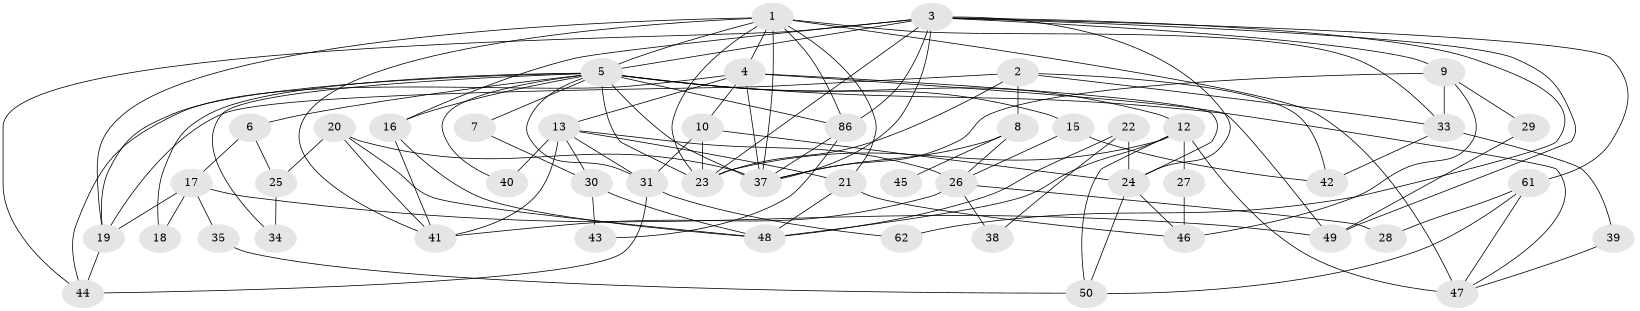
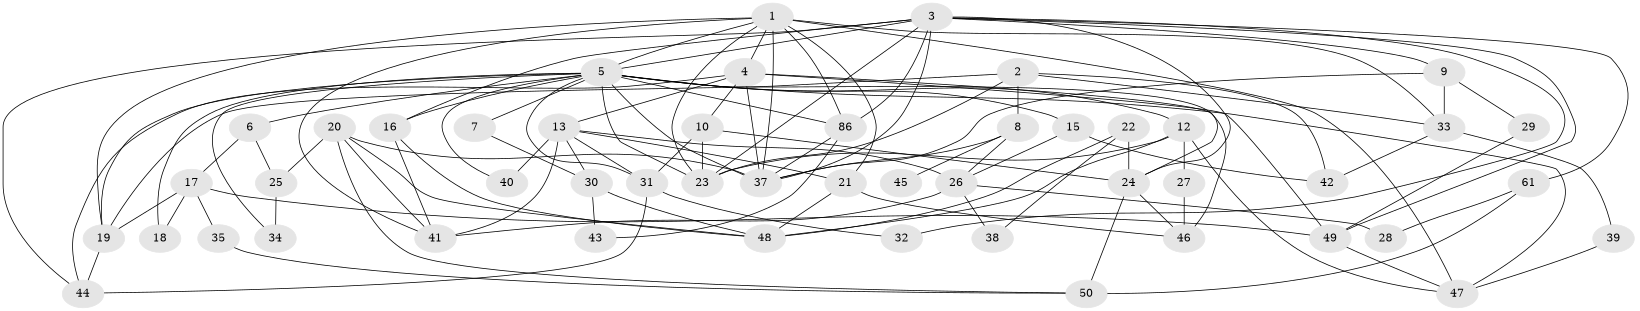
edge "12" -- "50": now "20" -- "50"
edge "9" -- "46": now "5" -- "46"
edge "61" -- "47": now "49" -- "47"
node "62": label "62" -> "32"
